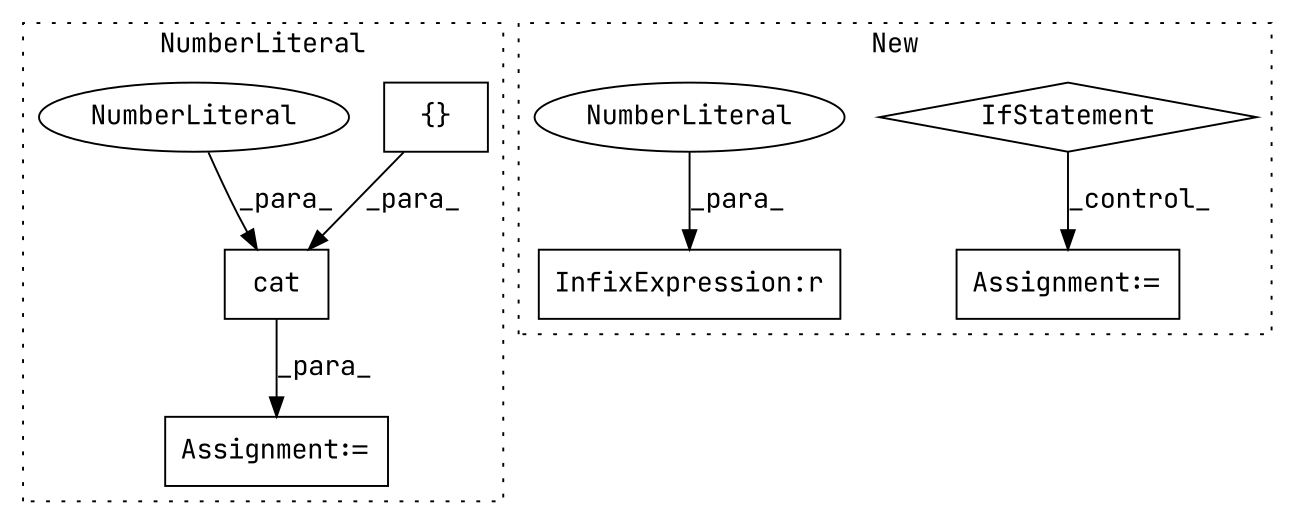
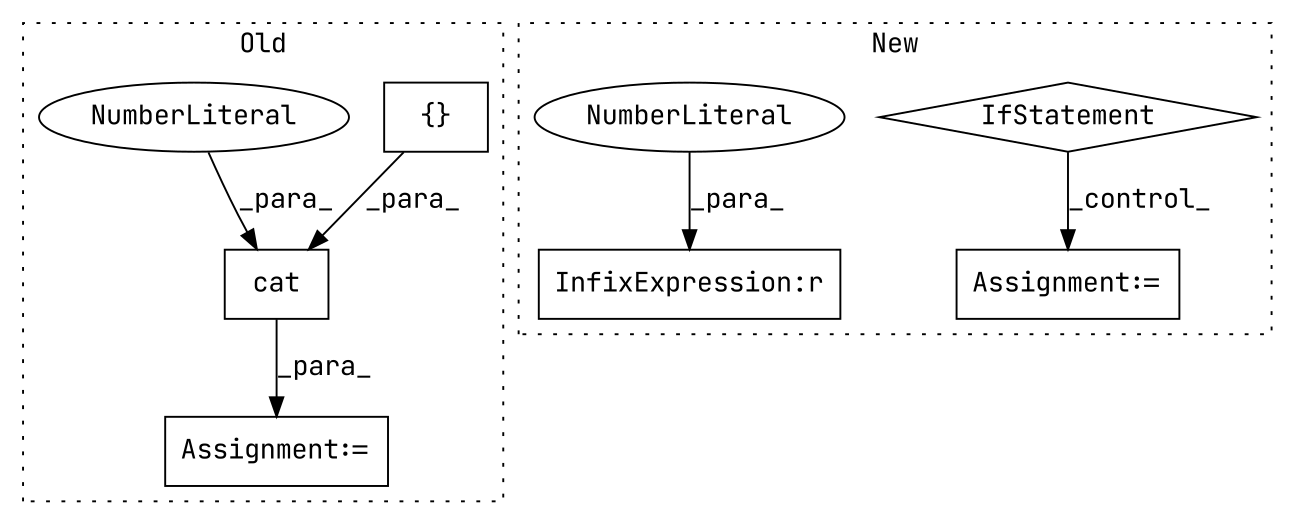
cluster "NumberLiteral": label "NumberLiteral" -> "Old"
